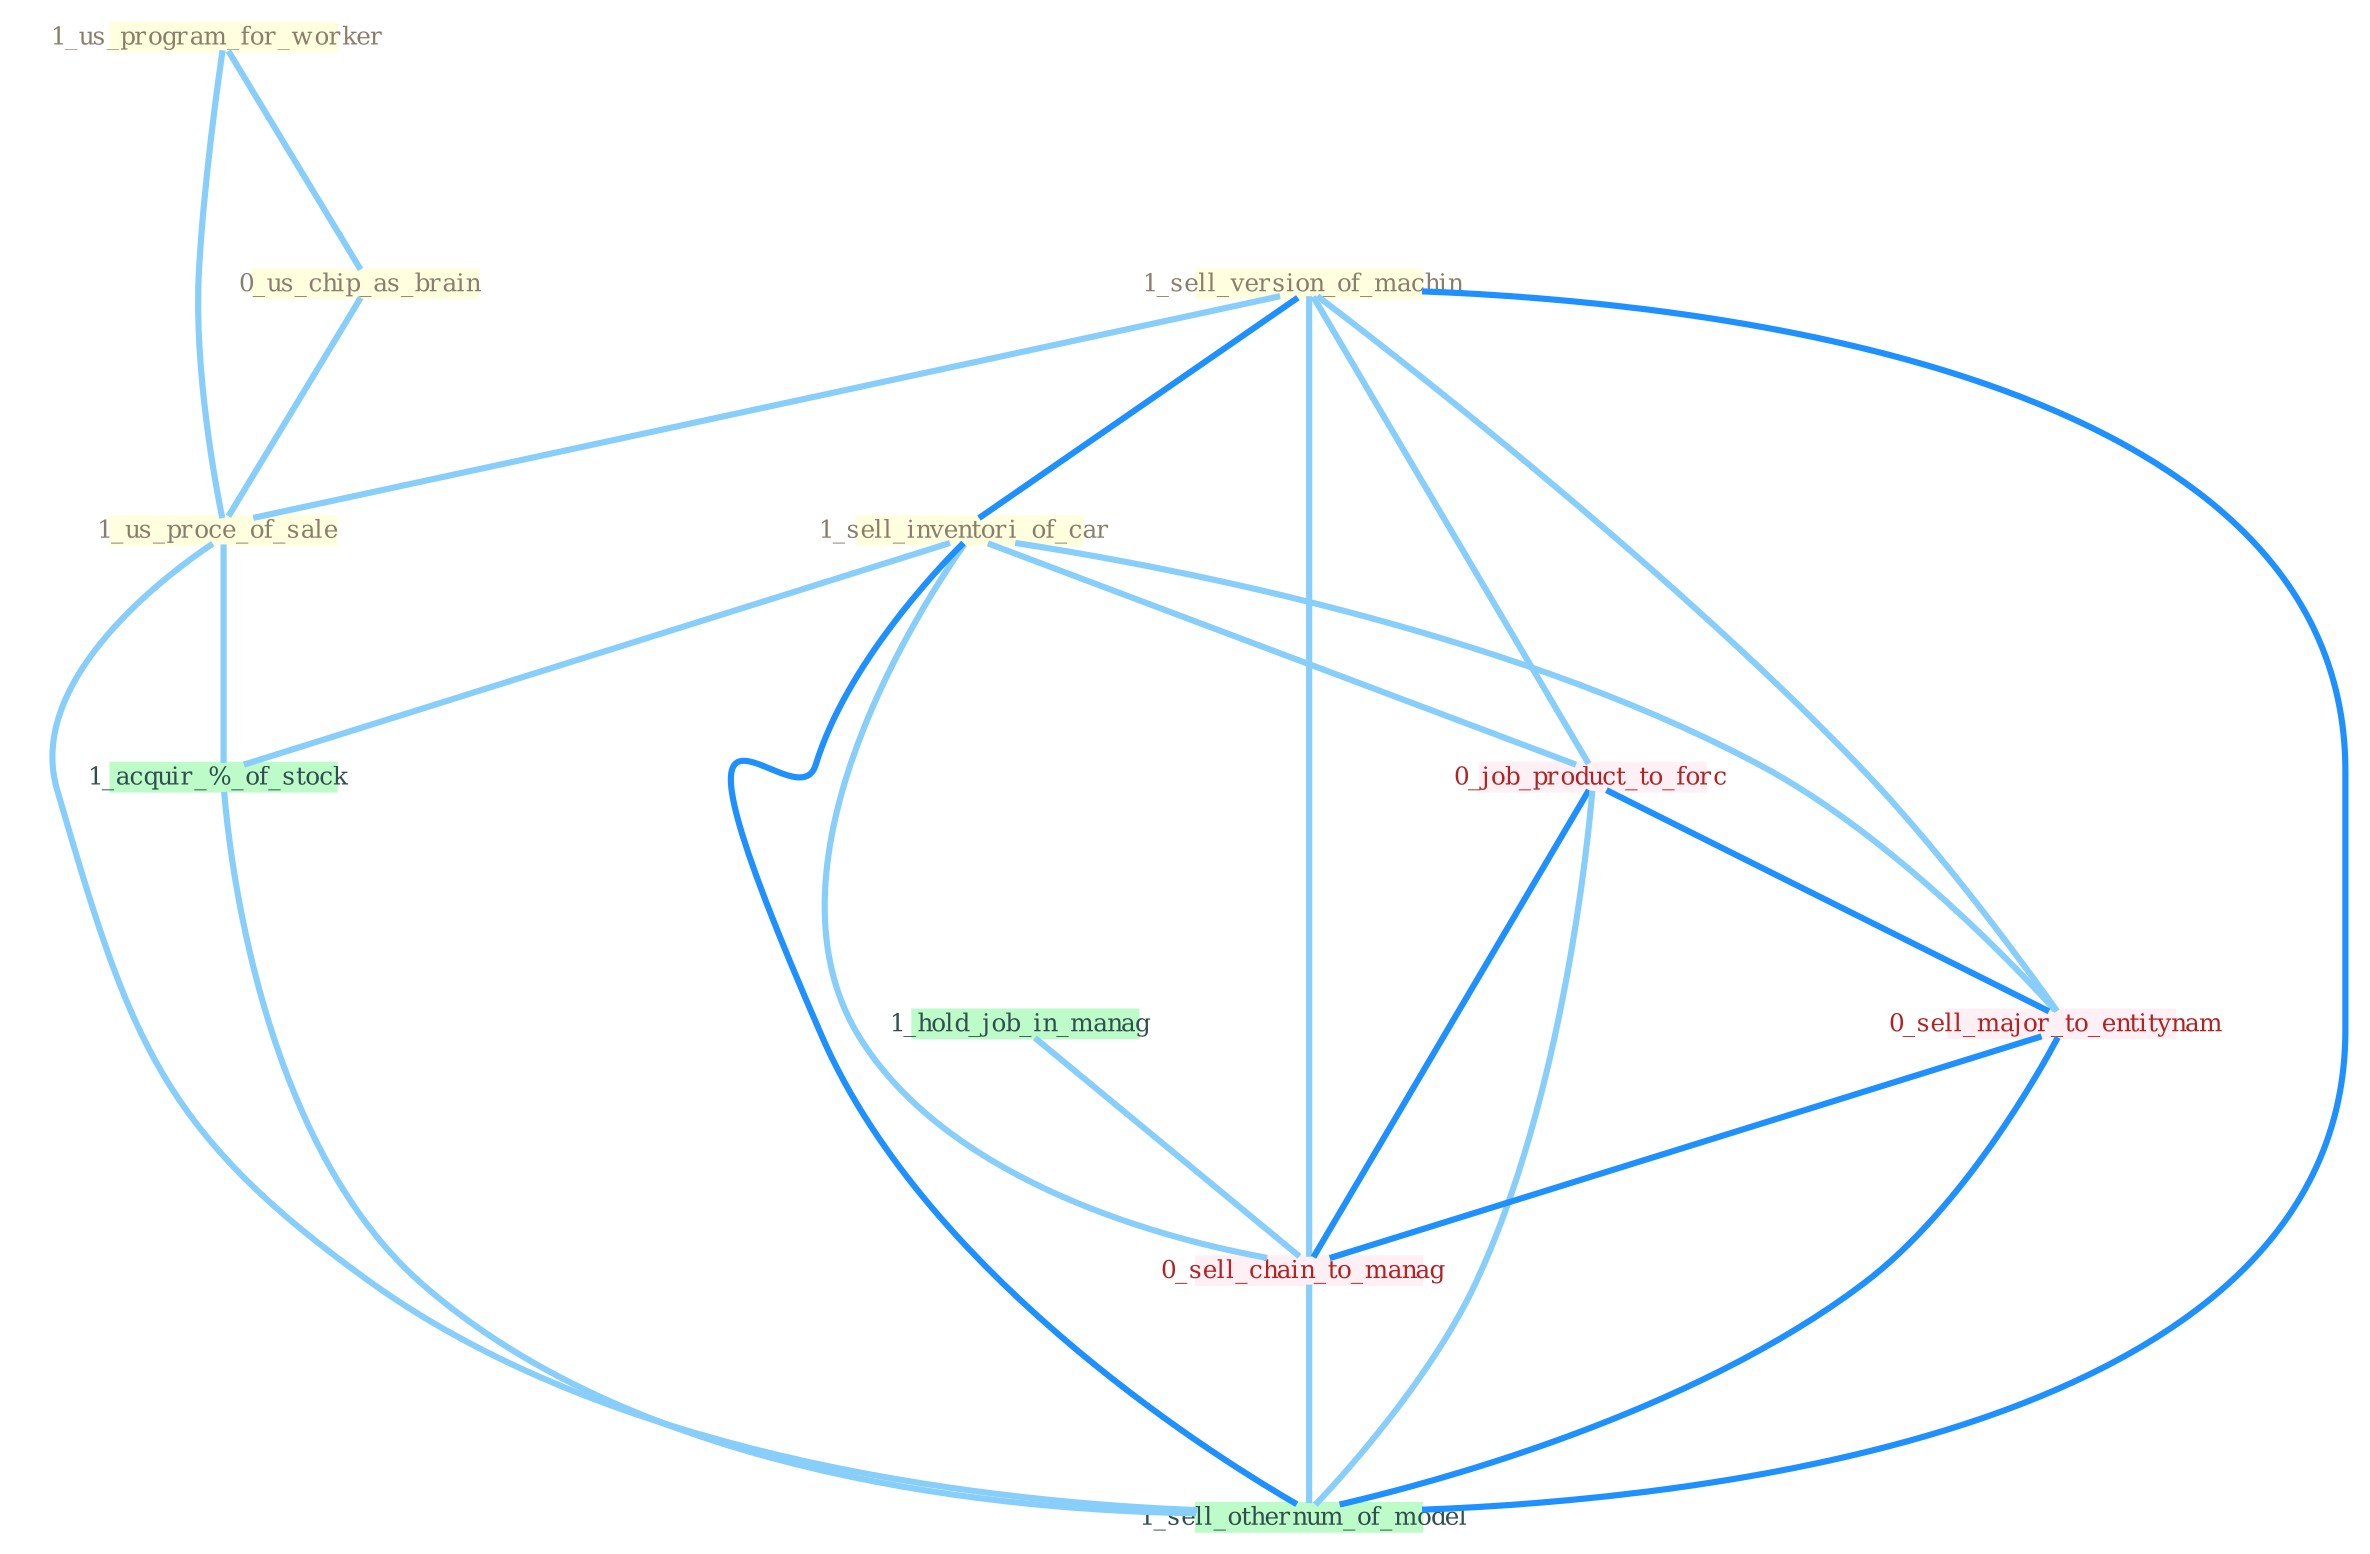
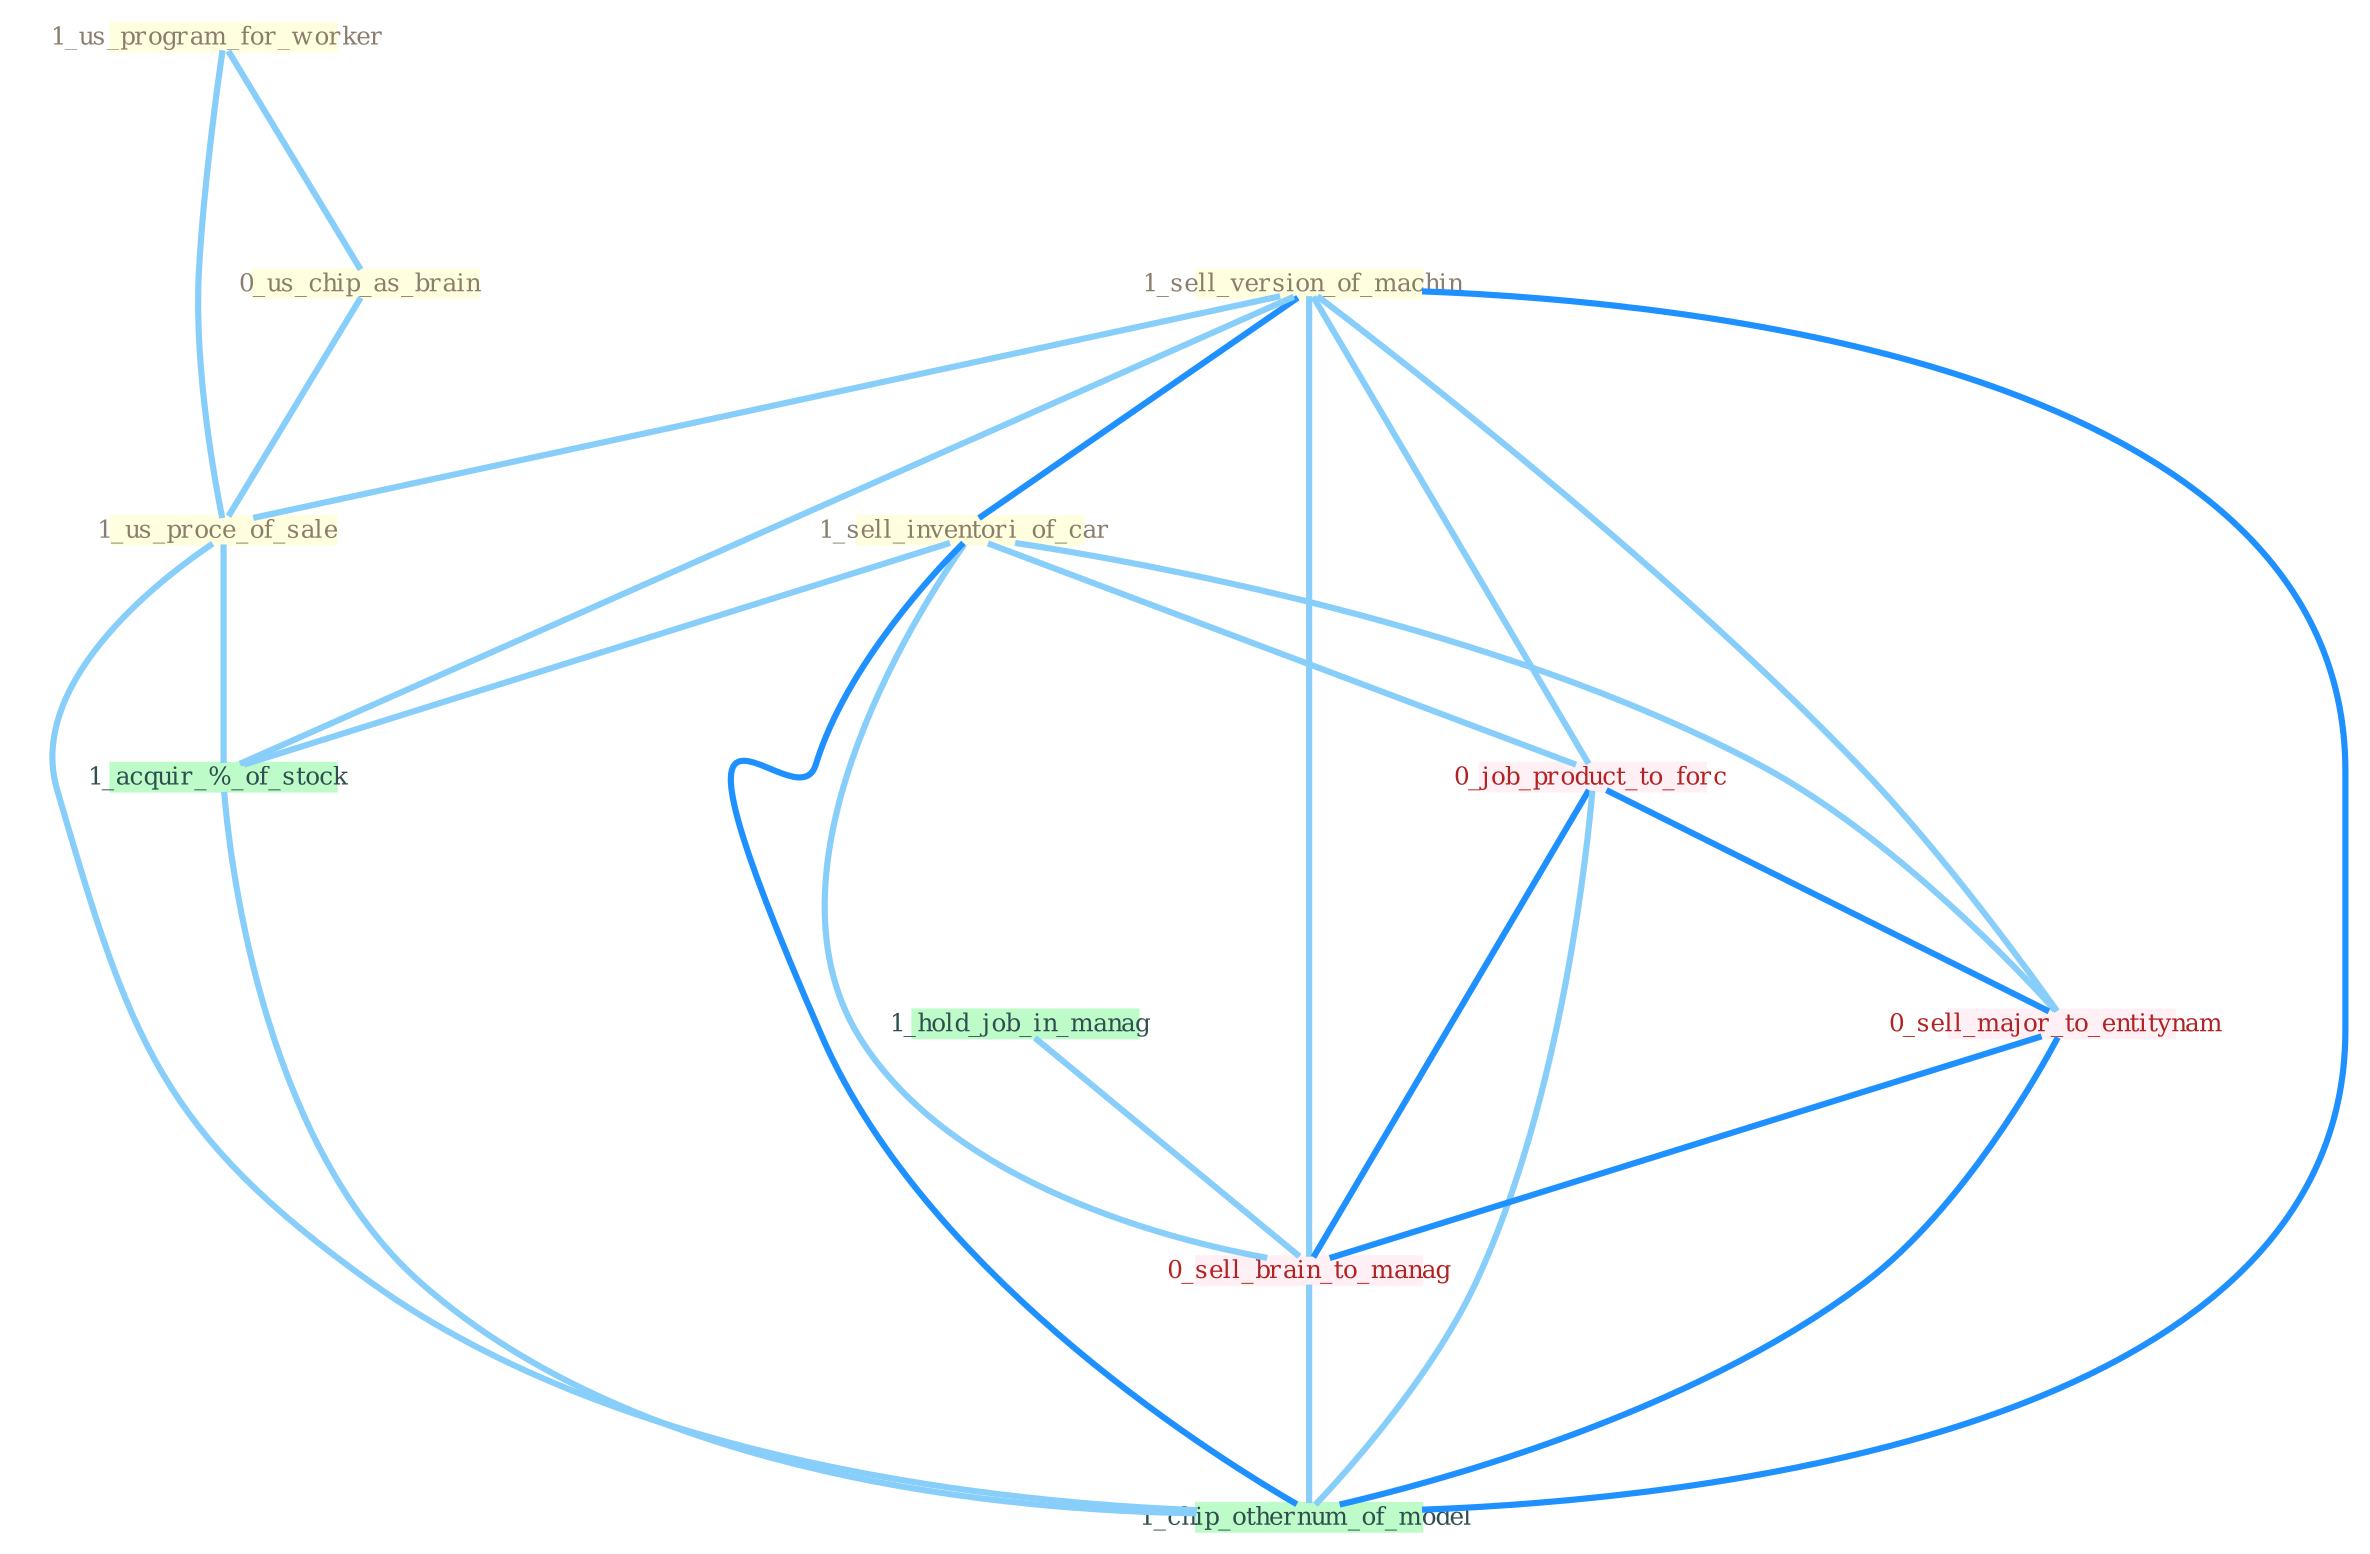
edge "1_sell_version_of_machin" -- "1_acquir_%_of_stock": added
node "0_sell_chain_to_manag": label "0_sell_chain_to_manag" -> "0_sell_brain_to_manag"
node "1_sell_othernum_of_model": label "1_sell_othernum_of_model" -> "1_chip_othernum_of_model"
